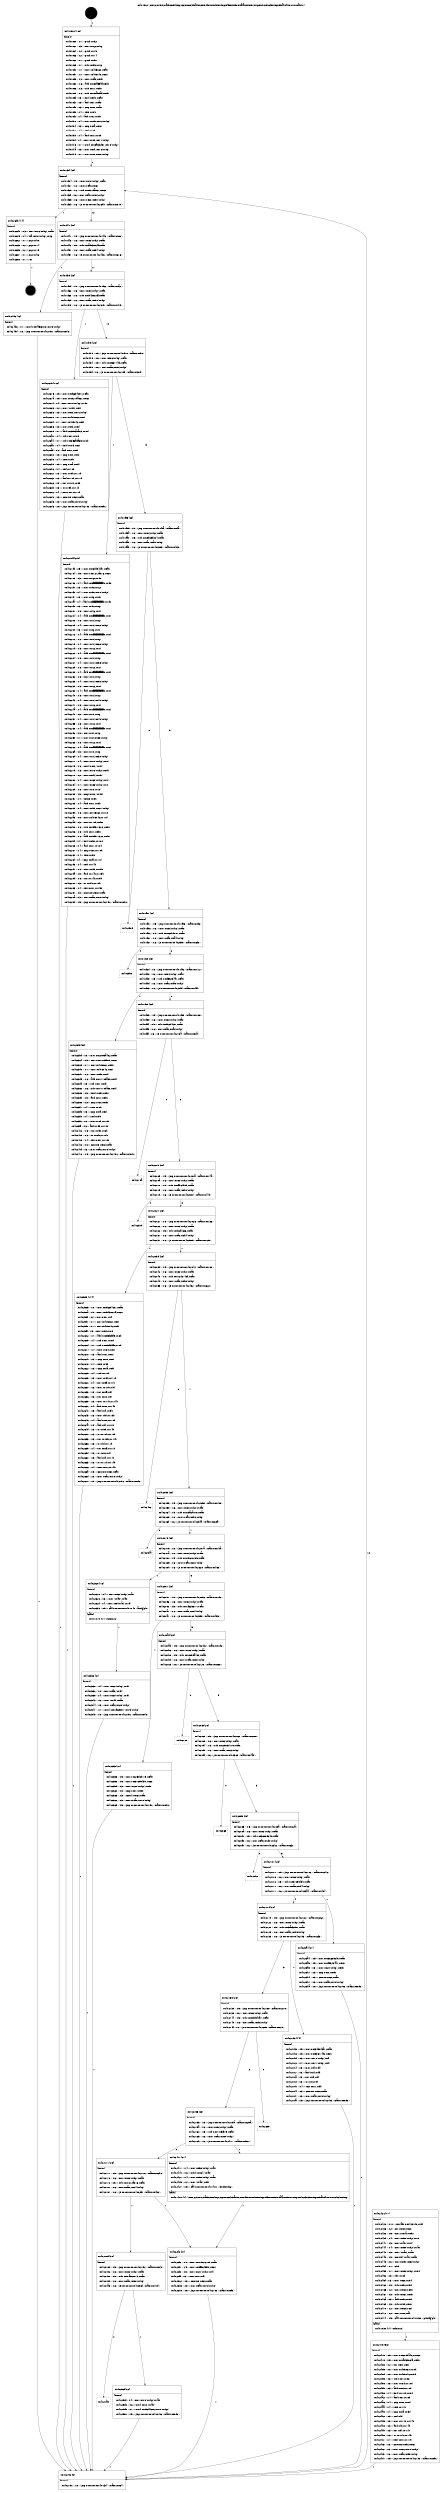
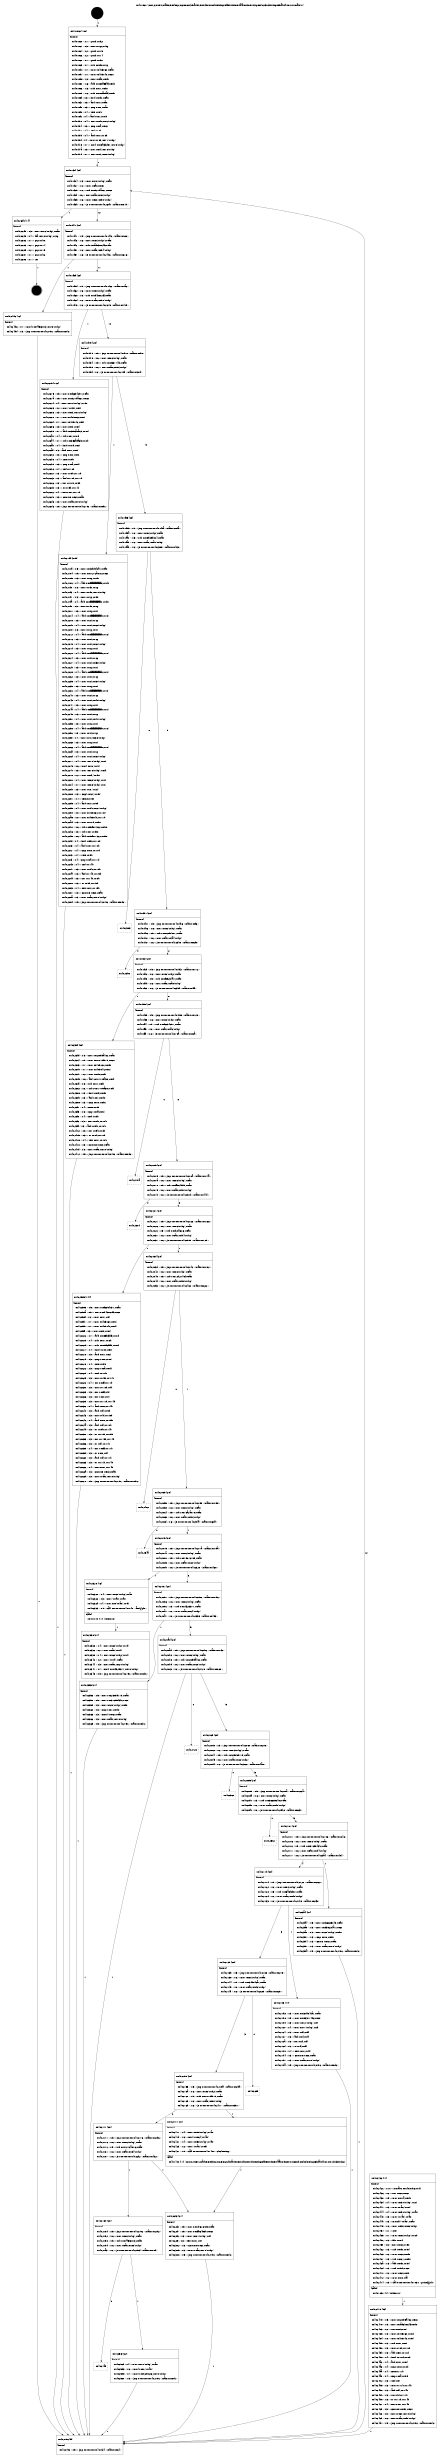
edge "0x402338 [27]" -> "0x40279c [5]": now "0x4020ad [28]" -> "0x40279c [5]"
